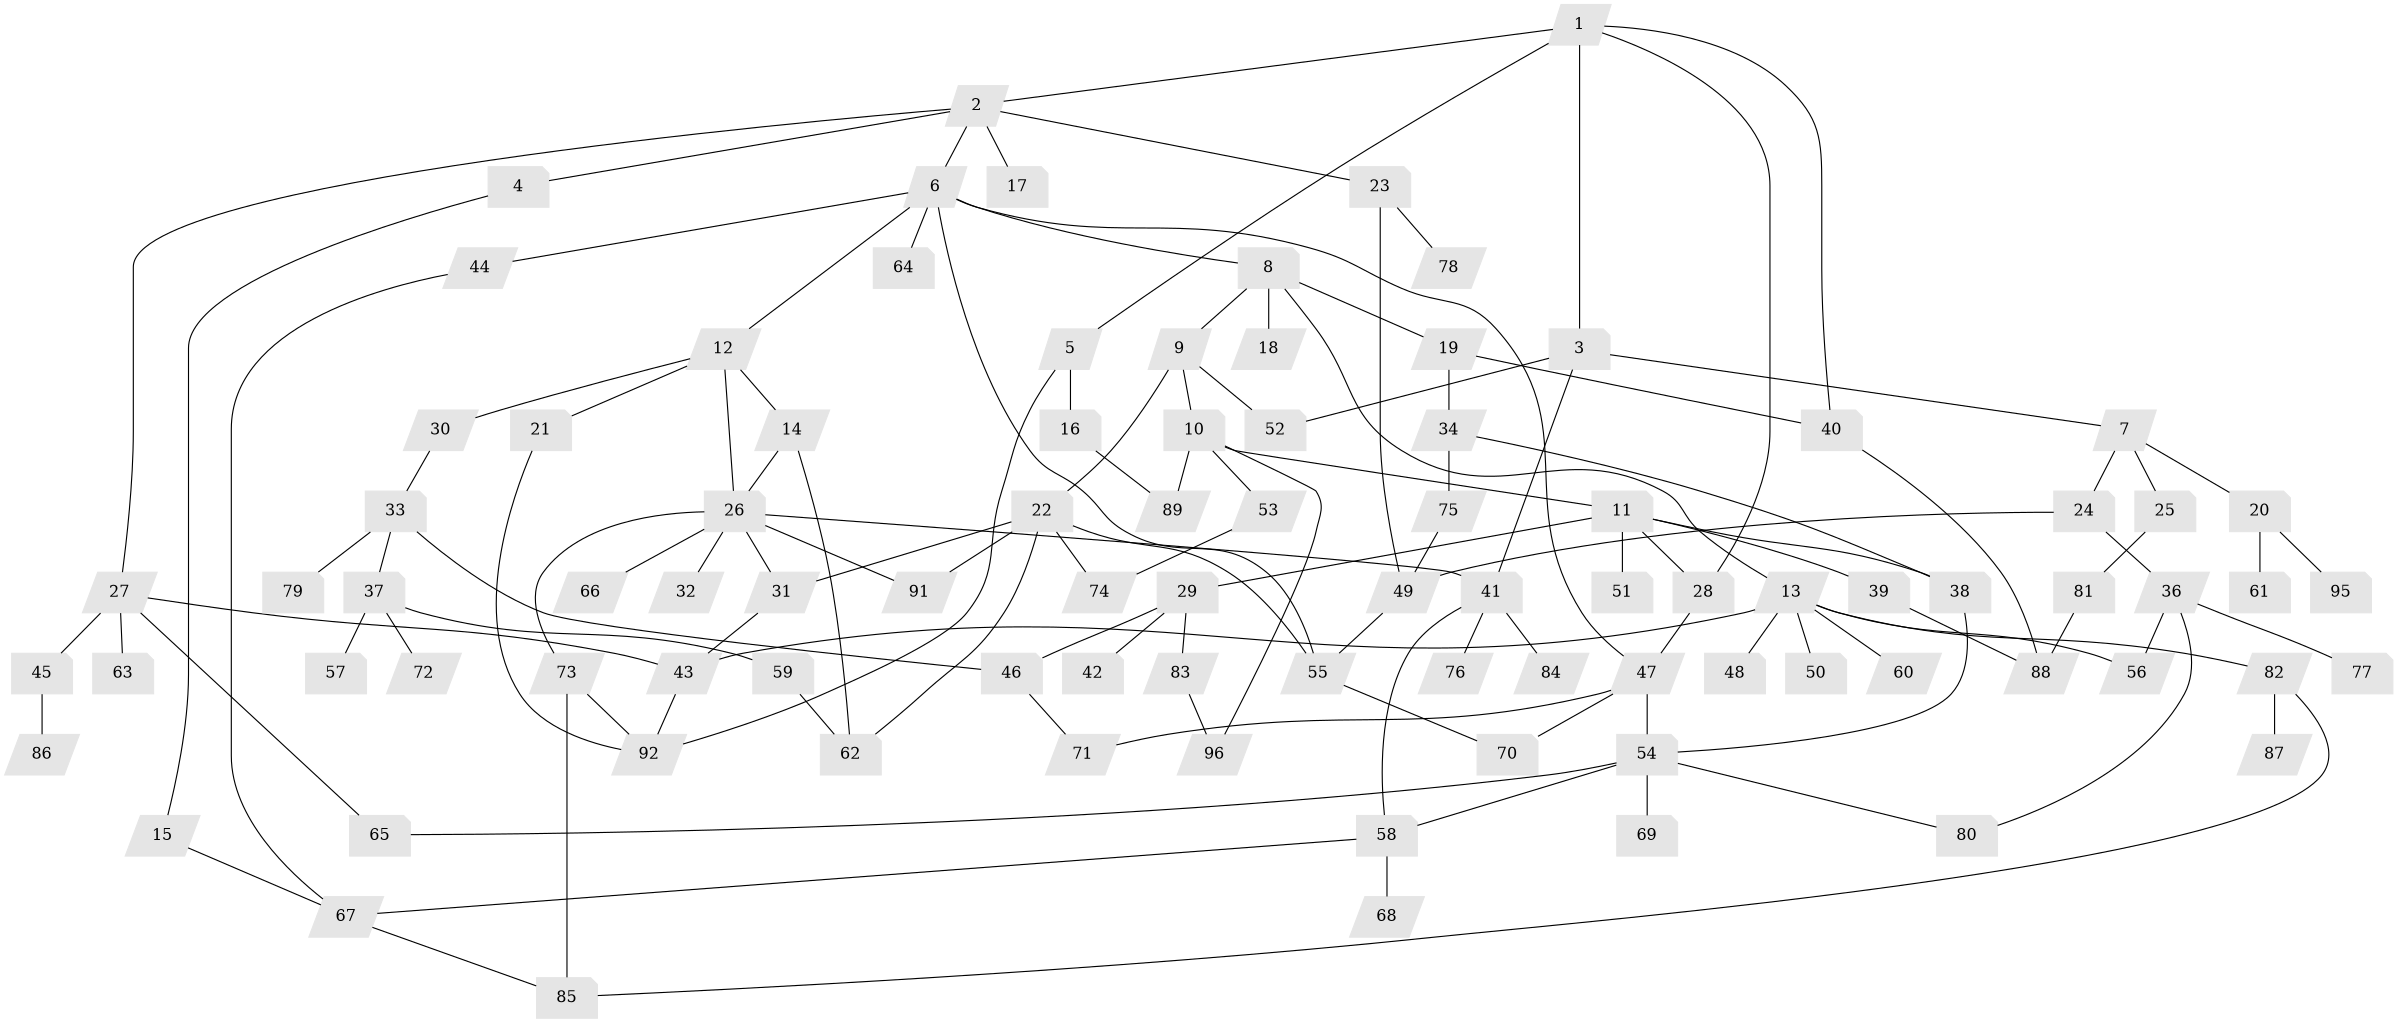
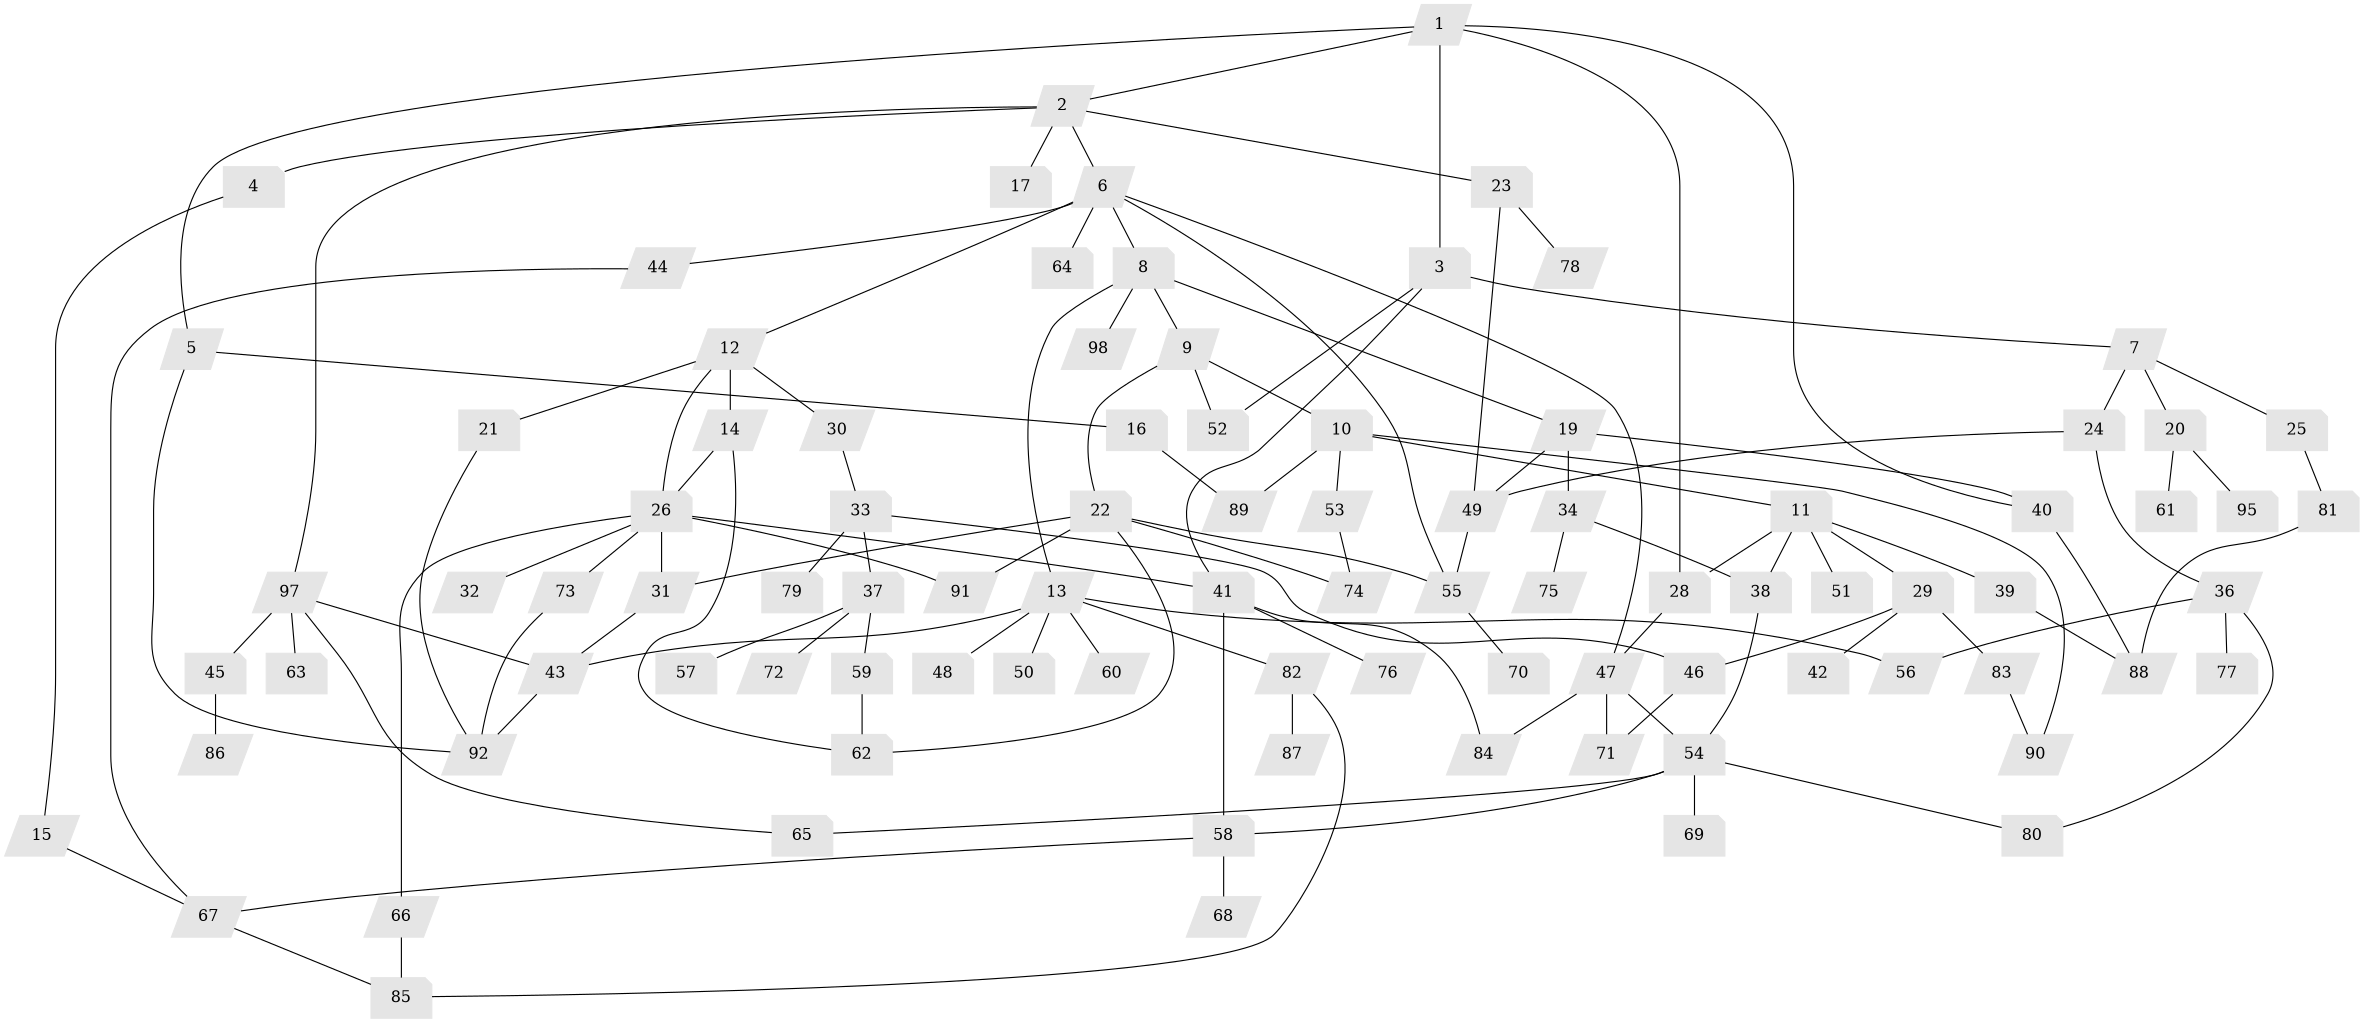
node "18": label "18" -> "98"
edge "75" -- "49": now "19" -- "49"
node "27": label "27" -> "97"
edge "47" -- "70": now "47" -- "84"
node "96": label "96" -> "90"
edge "73" -- "85": now "66" -- "85"
